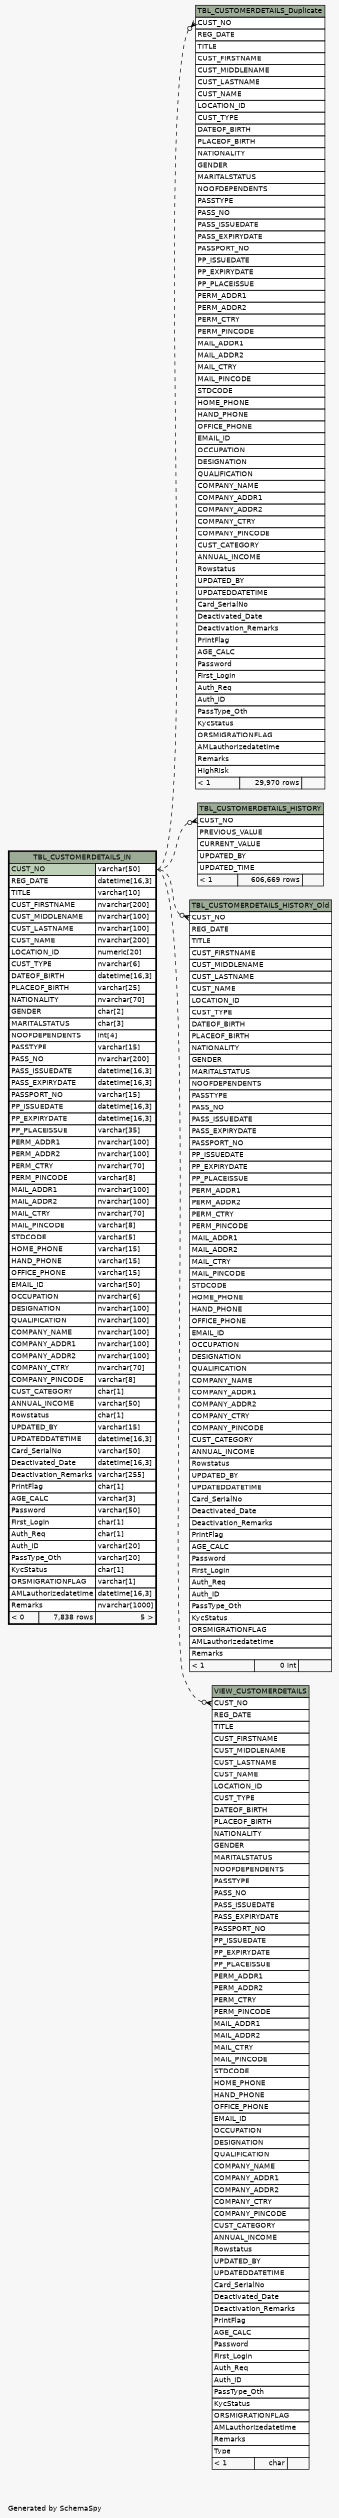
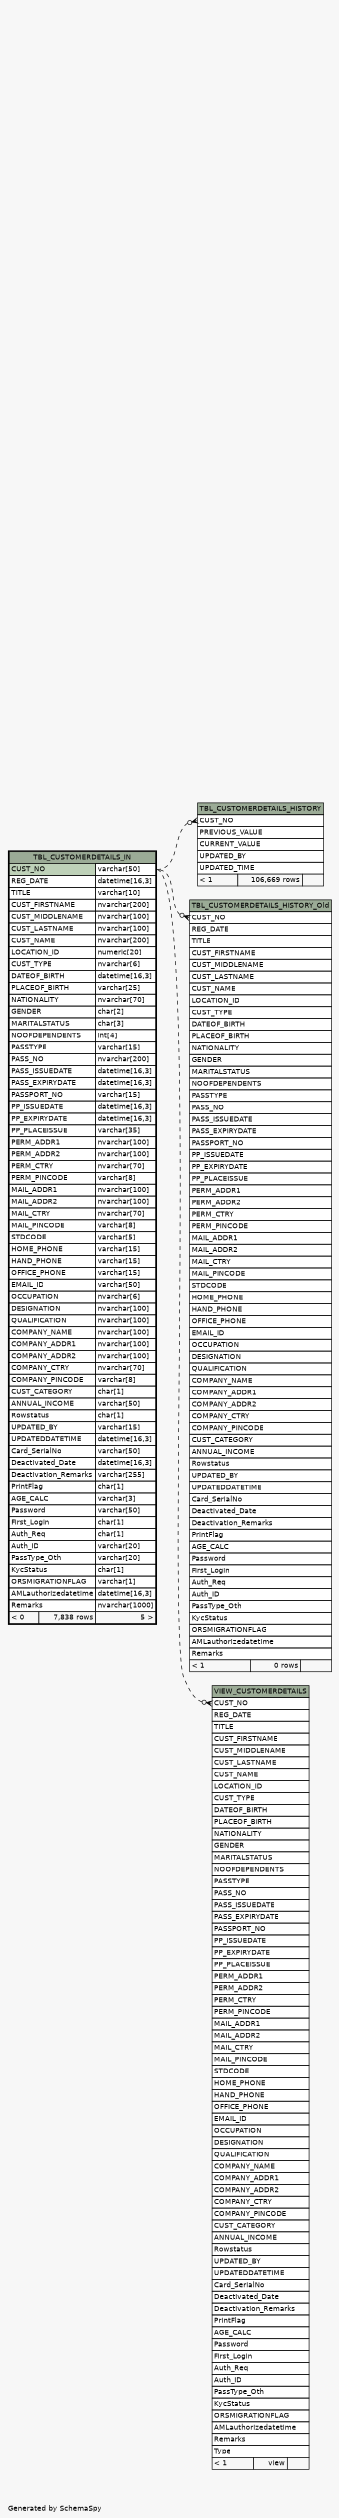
node "TBL_CUSTOMERDETAILS_Duplicate": removed
node "TBL_CUSTOMERDETAILS_HISTORY": text "606,669 rows" -> "106,669 rows"
node "TBL_CUSTOMERDETAILS_HISTORY_Old": text "0 int" -> "0 rows"
node "VIEW_CUSTOMERDETAILS": text "char" -> "view"
